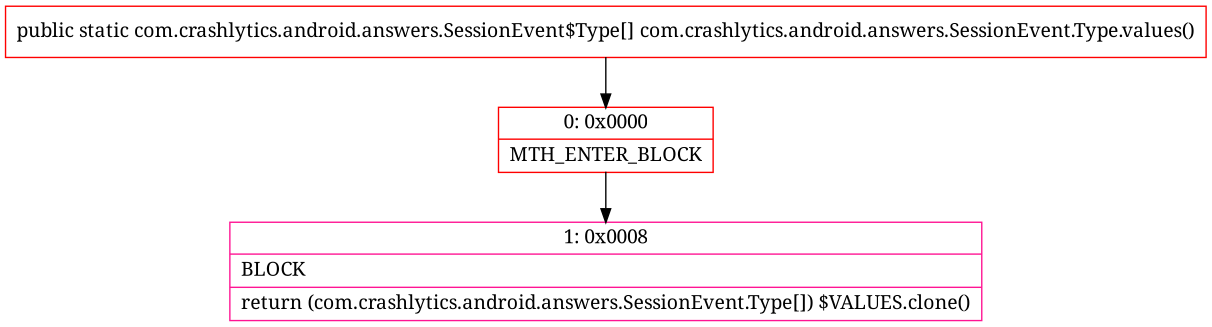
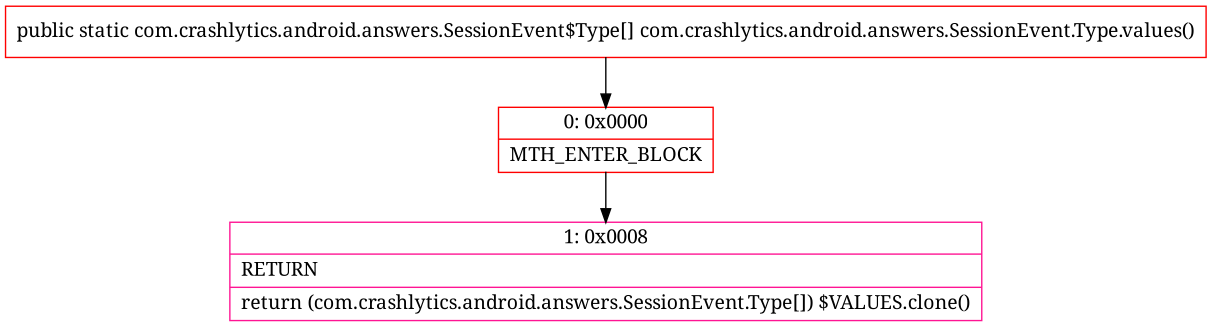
node "1: 0x0008": text "BLOCK" -> "RETURN"
